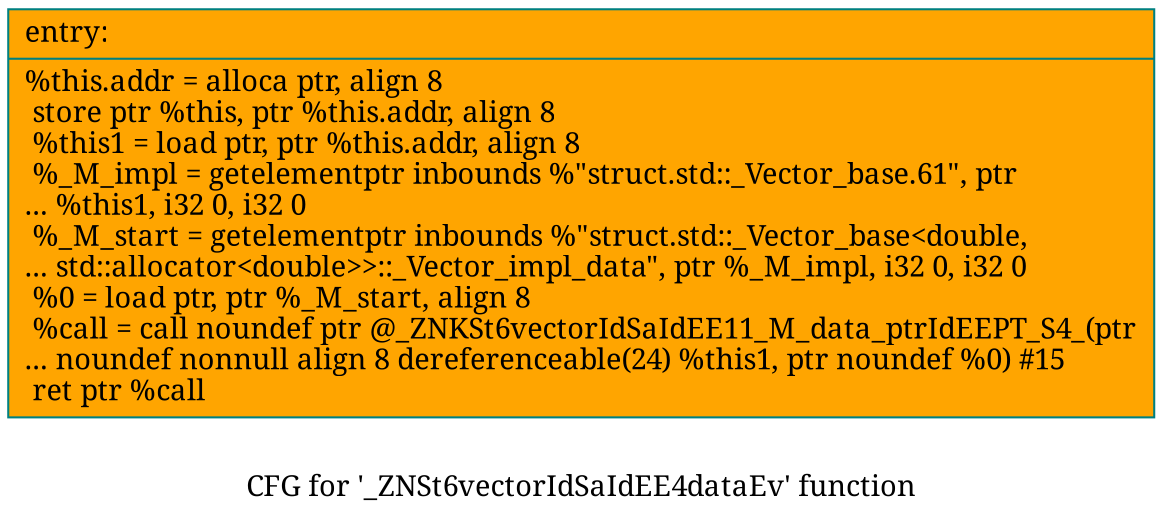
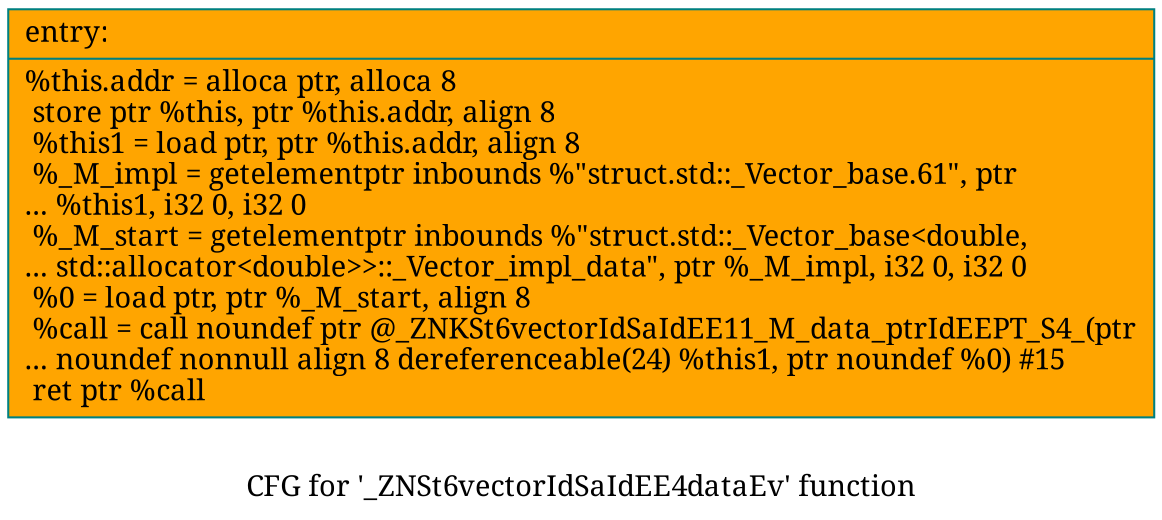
node "entry:": text "%this.addr = alloca ptr, align 8" -> "%this.addr = alloca ptr, alloca 8"
